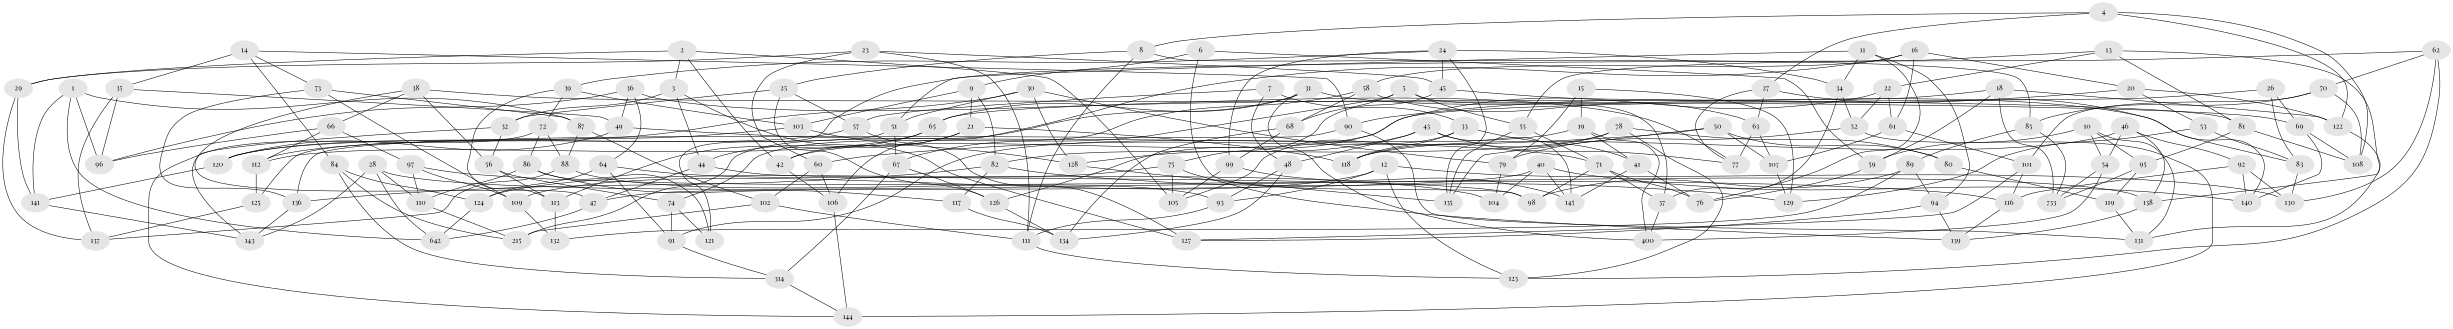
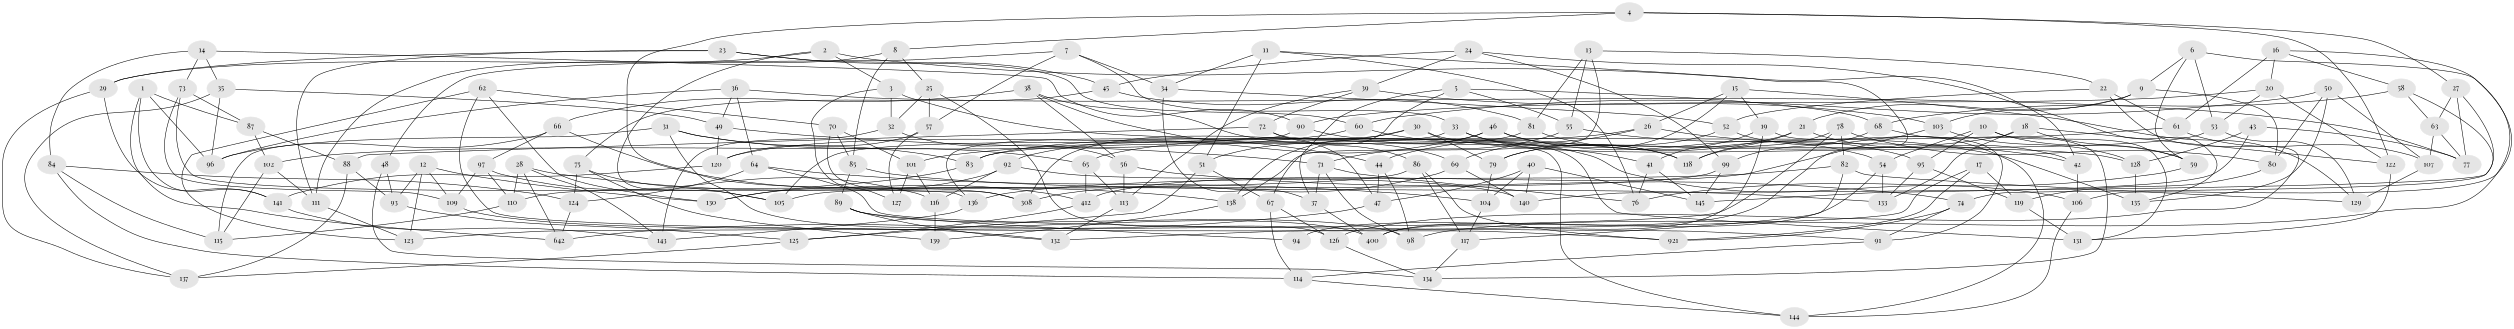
edge "24" -- "34": now "7" -- "34"
edge "6" -- "53": added
edge "15" -- "26": added
edge "9" -- "82": now "9" -- "80"
edge "43" -- "48": removed
node "112": label "112" -> "412"
node "17": added
node "108": label "108" -> "308"
node "733": label "733" -> "133"
edge "93" -- "111": now "93" -- "125"
edge "104" -- "117": added
edge "94" -- "139": removed
edge "94" -- "127": removed
node "215": label "215" -> "115"
node "121": label "121" -> "921"
node "314": label "314" -> "114"
